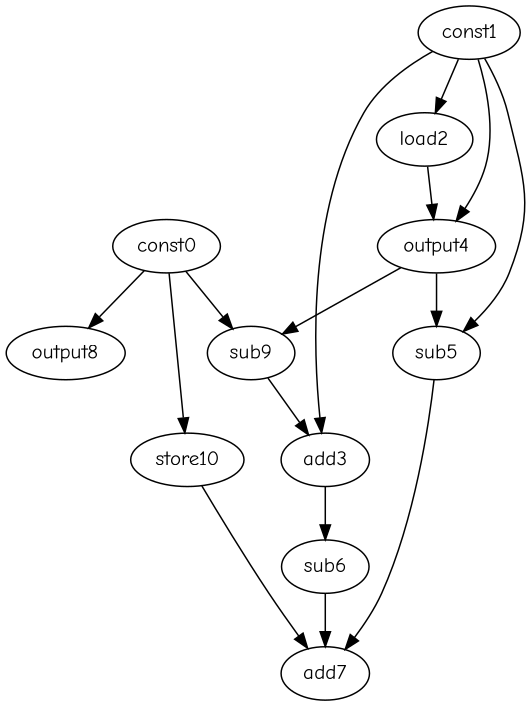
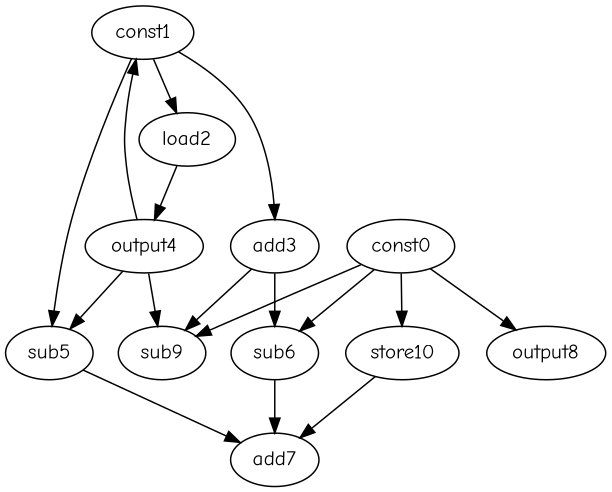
edge "const1" -> "output4": reversed
edge "const0" -> "sub6": added
edge "sub9" -> "add3": reversed
